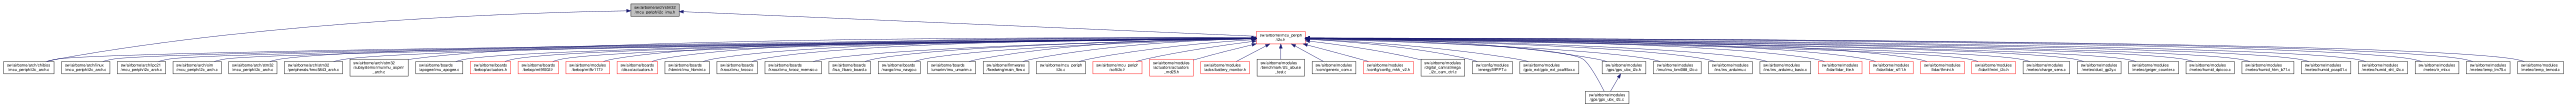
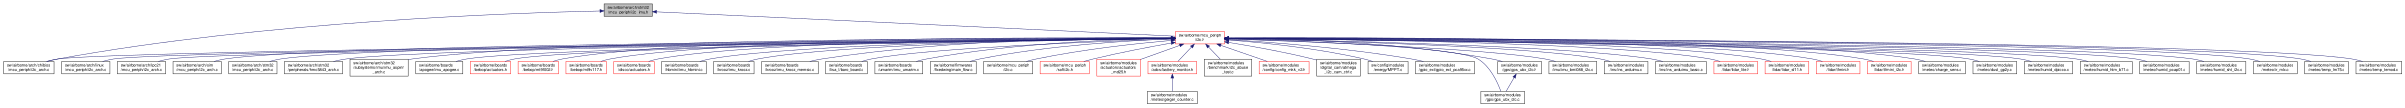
edge "sw/airborne/modules /meteo/geiger_counter.c" -> "sw/airborne/mcu_periph /i2c.h": now "sw/airborne/modules /meteo/geiger_counter.c" -> "sw/airborne/modules /adcs/battery_monitor.h"
node "sw/airborne/modules /bebop/mt9v117.h": label "sw/airborne/modules /bebop/mt9v117.h" -> "sw/airborne/boards /bebop/mt9v117.h"
node "sw/airborne/boards /navgo/imu_navgo.c": removed
node "sw/airborne/modules /com/generic_com.c": removed
